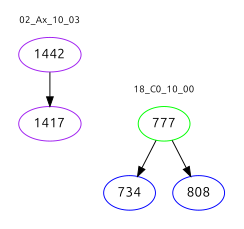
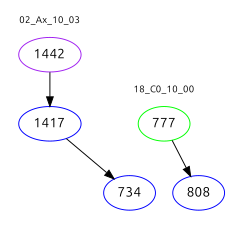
node "1417": color purple -> blue
edge "777" -> "734": now "1417" -> "734"
